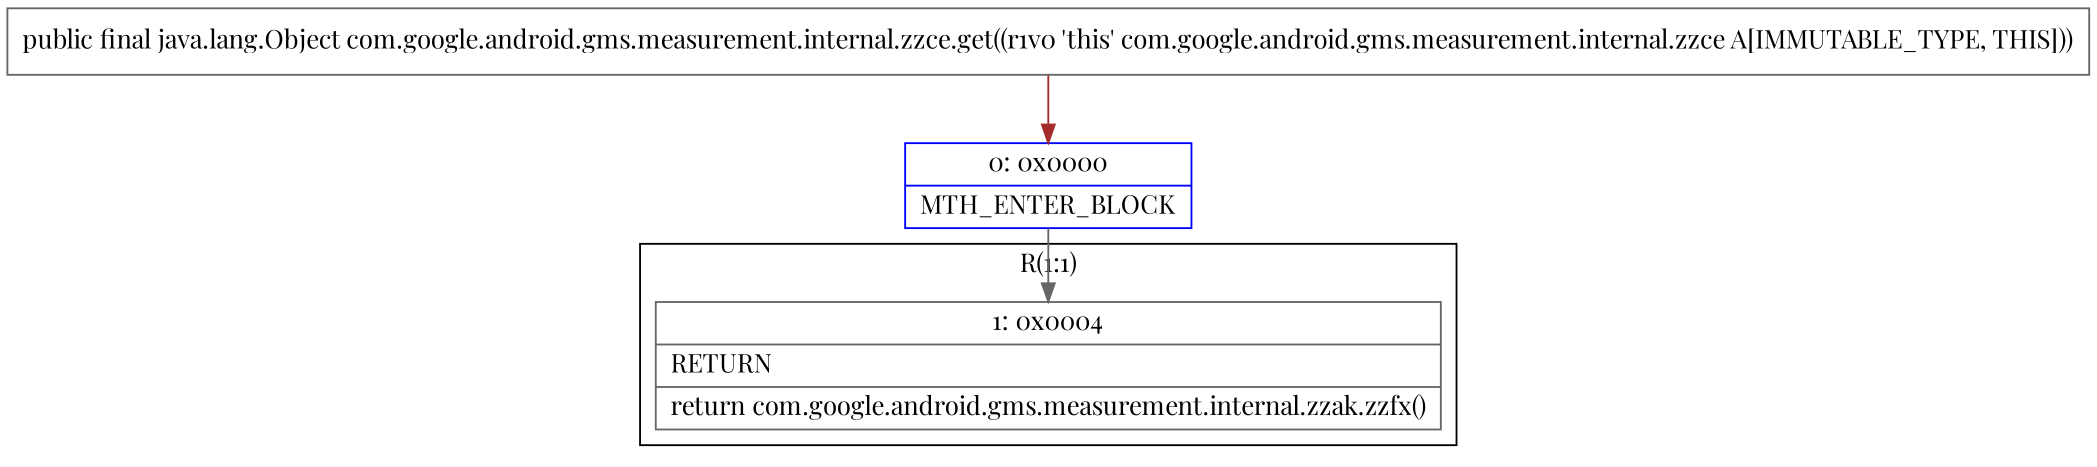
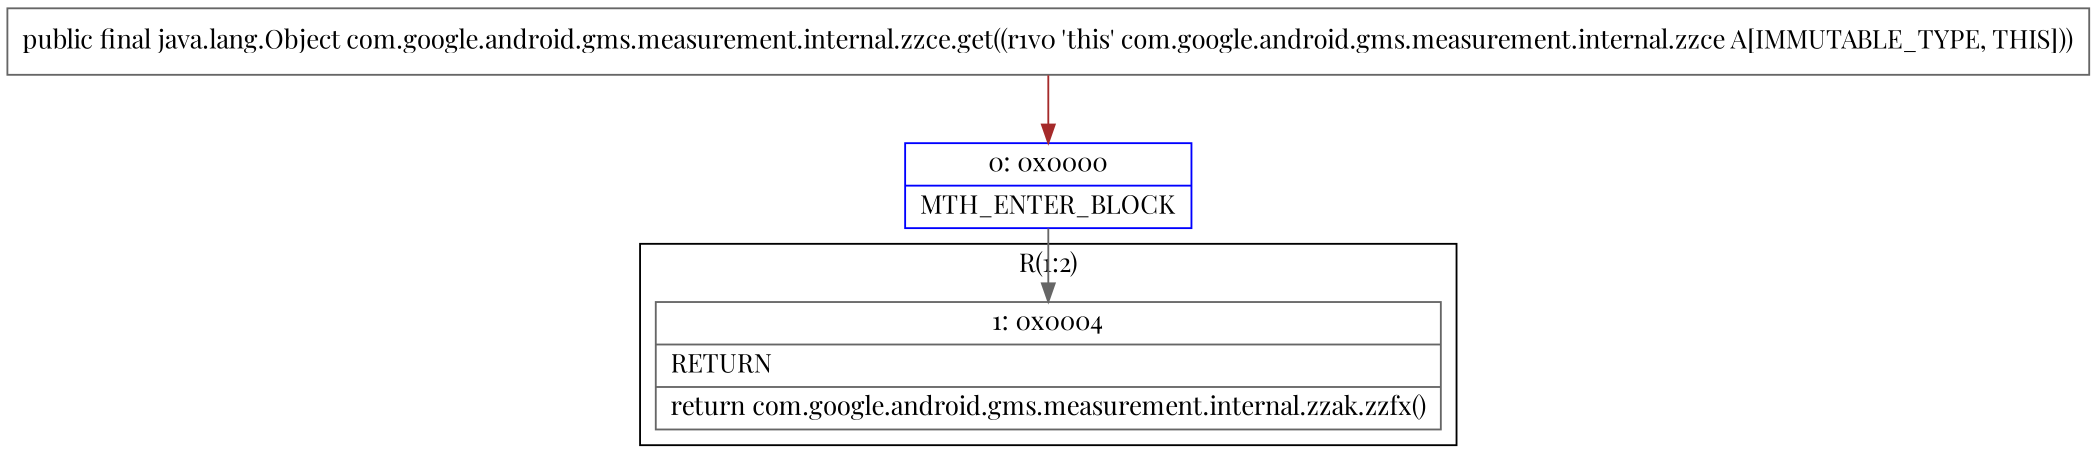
cluster "R(1:1)": label "R(1:1)" -> "R(1:2)"
